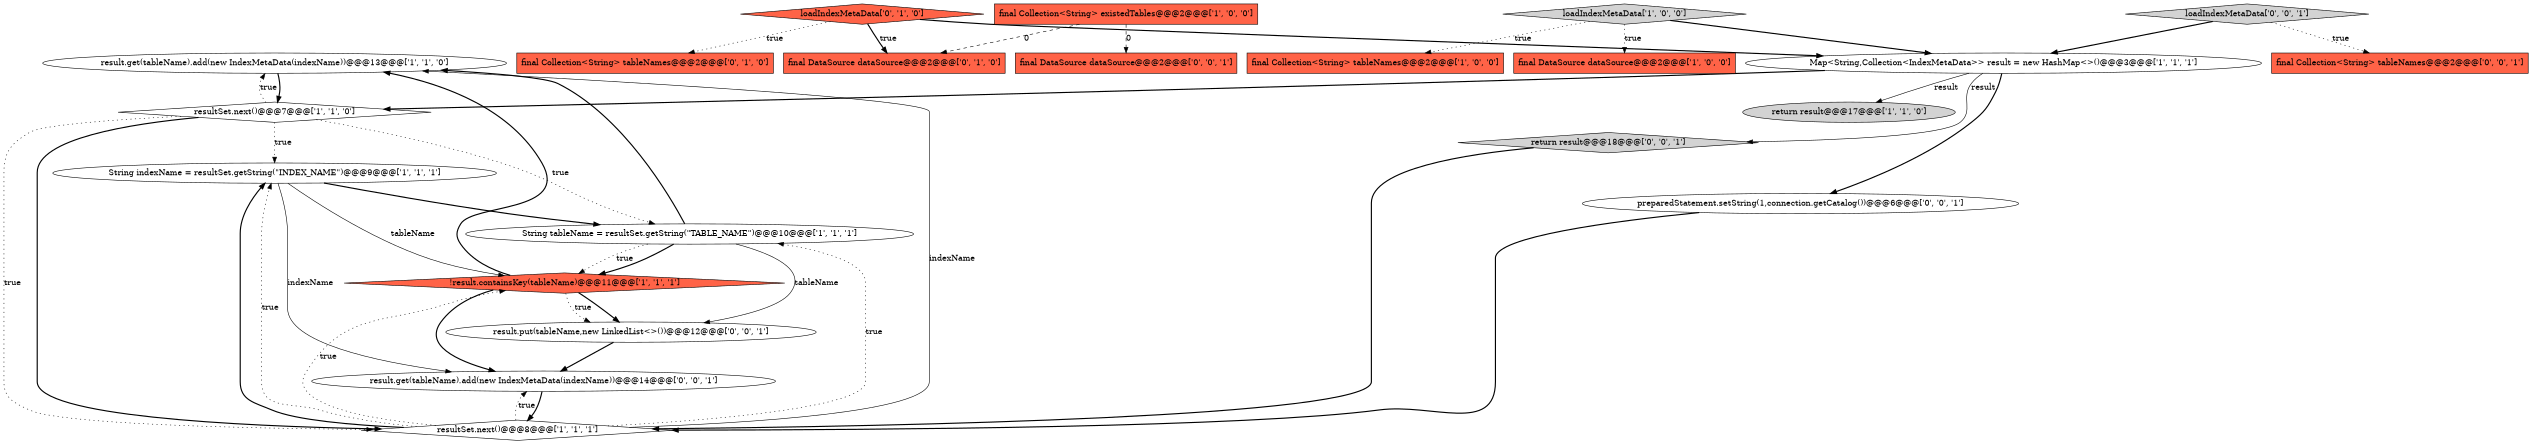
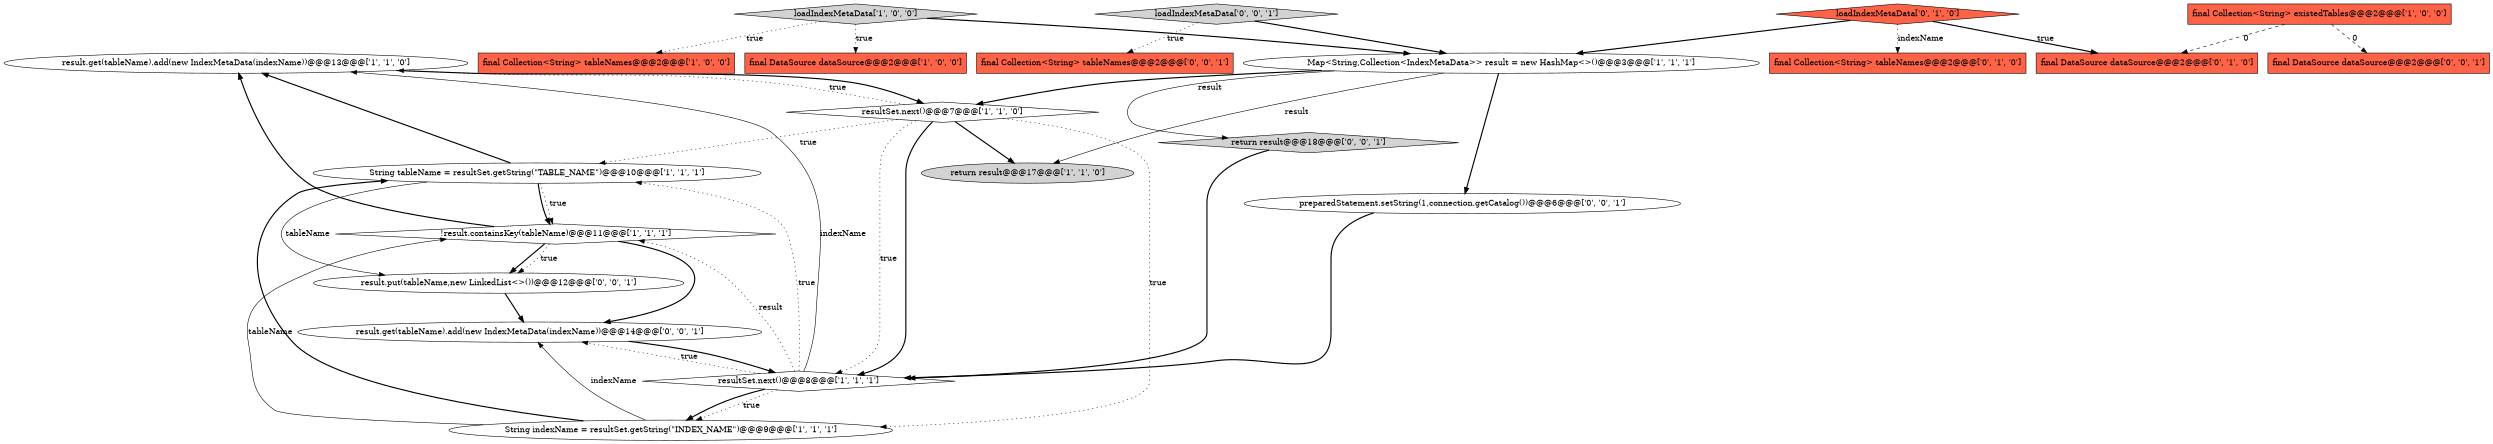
edge "loadIndexMetaData['0', '1', '0']" -> "final Collection<String> tableNames@@@2@@@['0', '1', '0']": label "true" -> "indexName"
edge "resultSet.next()@@@7@@@['1', '1', '0']" -> "return result@@@17@@@['1', '1', '0']": added
node "!result.containsKey(tableName)@@@11@@@['1', '1', '1']": fillcolor tomato -> white
edge "resultSet.next()@@@8@@@['1', '1', '1']" -> "!result.containsKey(tableName)@@@11@@@['1', '1', '1']": label "true" -> "result"
